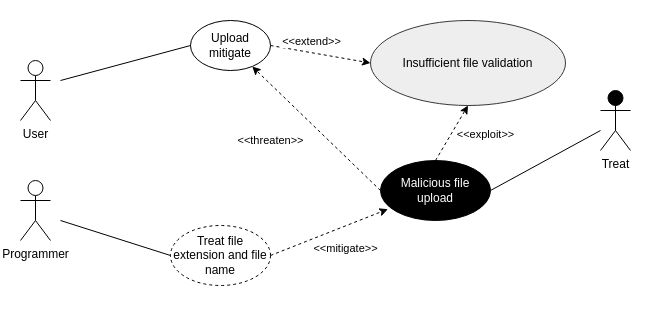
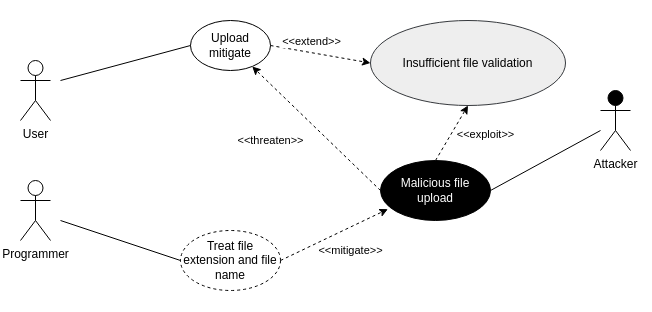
node "Treat": label "Treat" -> "Attacker"
node "Treat file extension and file name": moved (221, 256) -> (231, 261)
